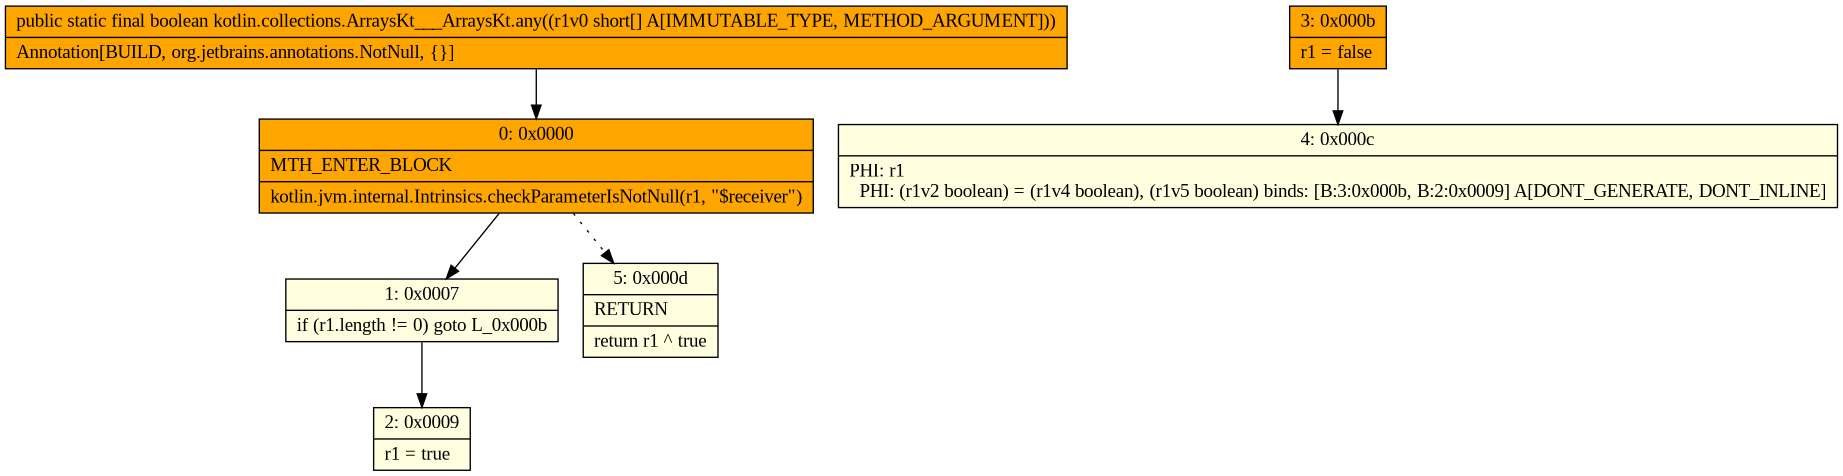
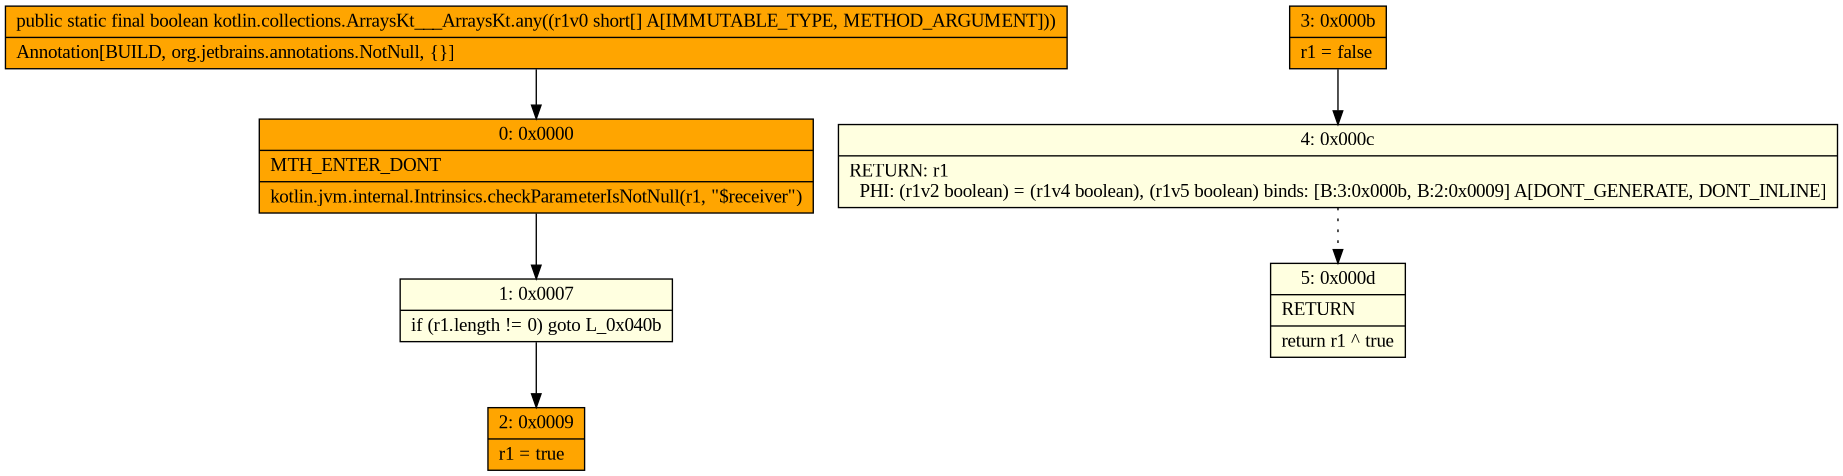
node "0: 0x0000": text "MTH_ENTER_BLOCK" -> "MTH_ENTER_DONT"
node "4: 0x000c": text "PHI: r1" -> "RETURN: r1"
edge "0: 0x0000" -> "5: 0x000d": now "4: 0x000c" -> "5: 0x000d"
node "1: 0x0007": text "if (r1.length != 0) goto L_0x000b" -> "if (r1.length != 0) goto L_0x040b"
node "2: 0x0009": fillcolor lightyellow -> orange
